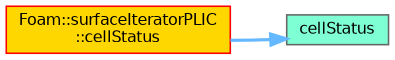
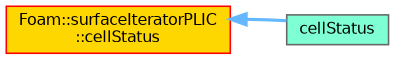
edge "Foam::surfaceIteratorPLIC ::cellStatus" -> "cellStatus": reversed
